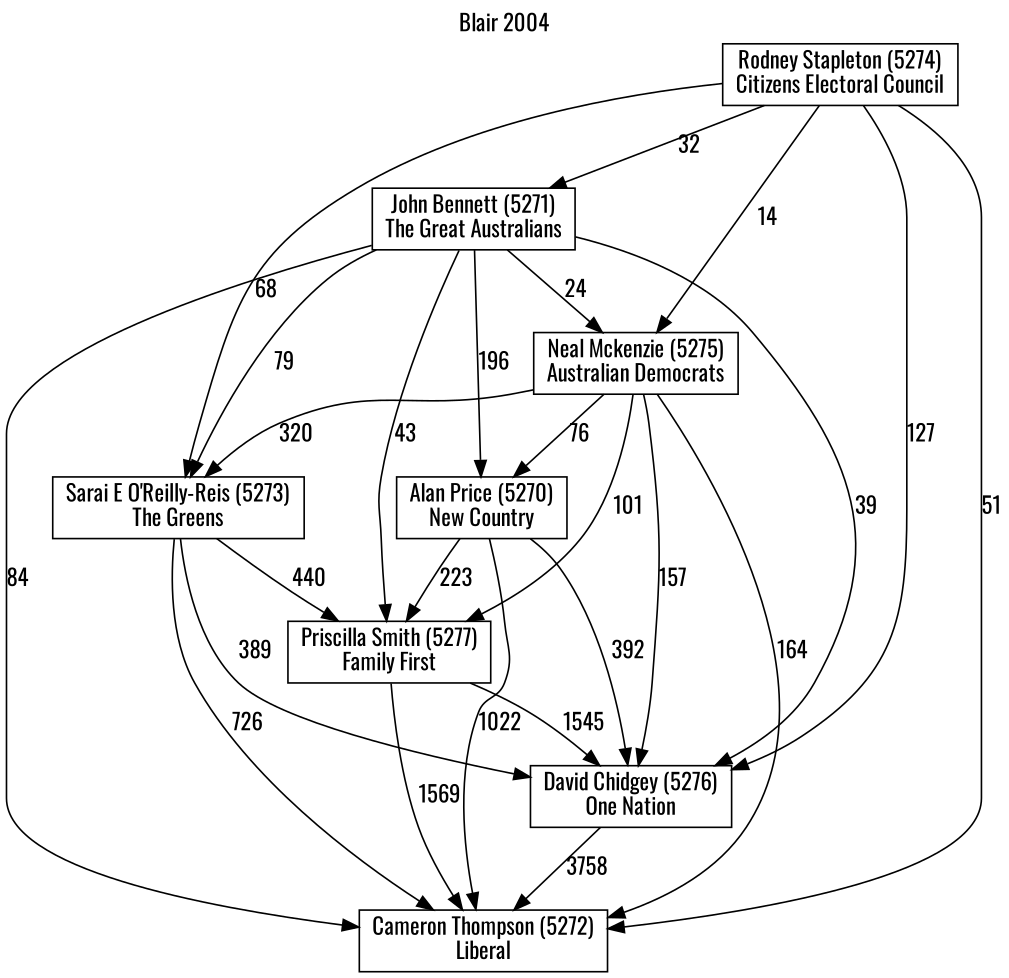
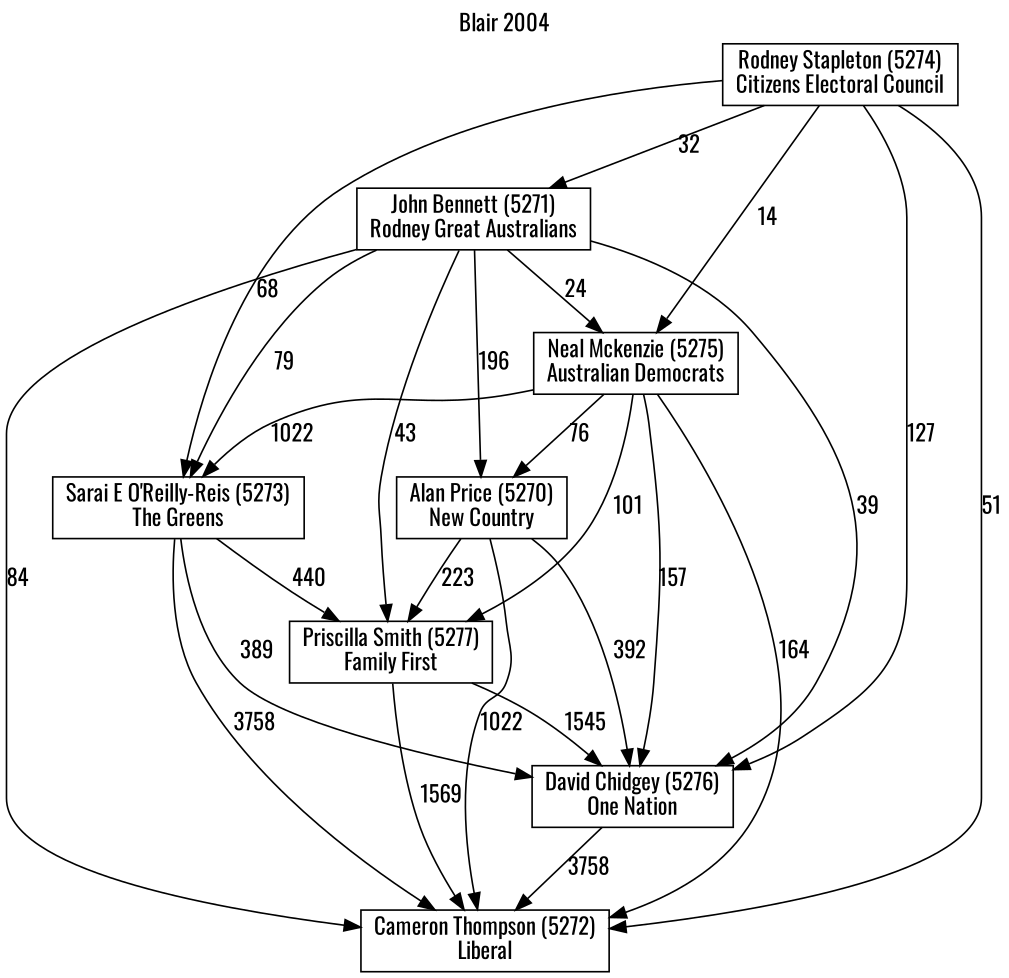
node "John Bennett (5271) The Great Australians": label "John Bennett (5271) The Great Australians" -> "John Bennett (5271) Rodney Great Australians"
edge "Neal Mckenzie (5275) Australian Democrats" -> "Sarai E O'Reilly-Reis (5273) The Greens": label "320" -> "1022"
edge "Sarai E O'Reilly-Reis (5273) The Greens" -> "Cameron Thompson (5272) Liberal": label "726" -> "3758"
